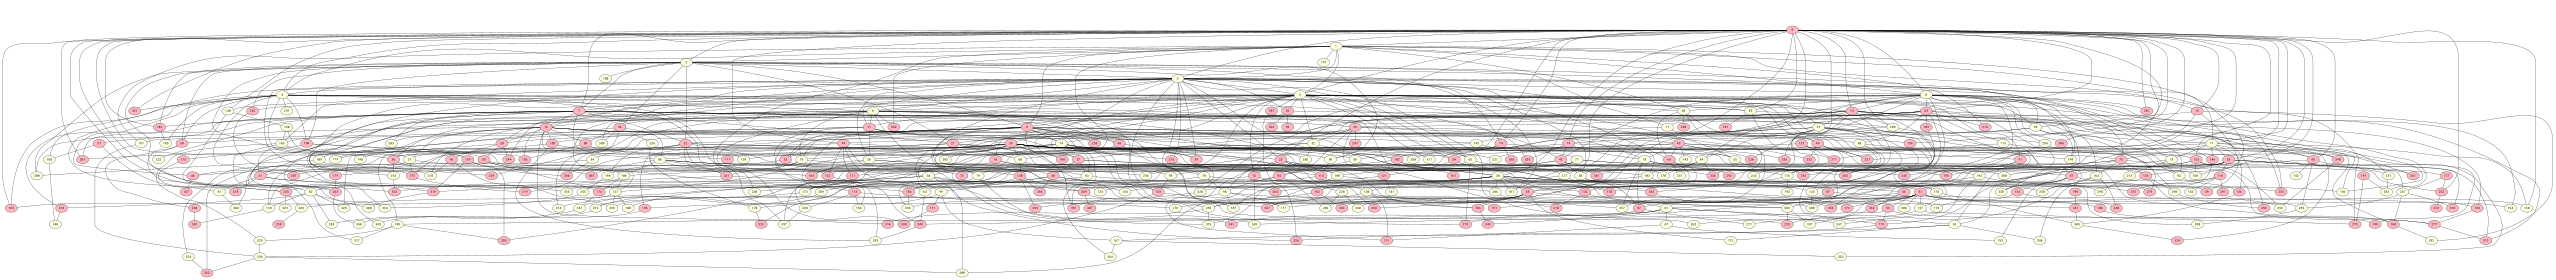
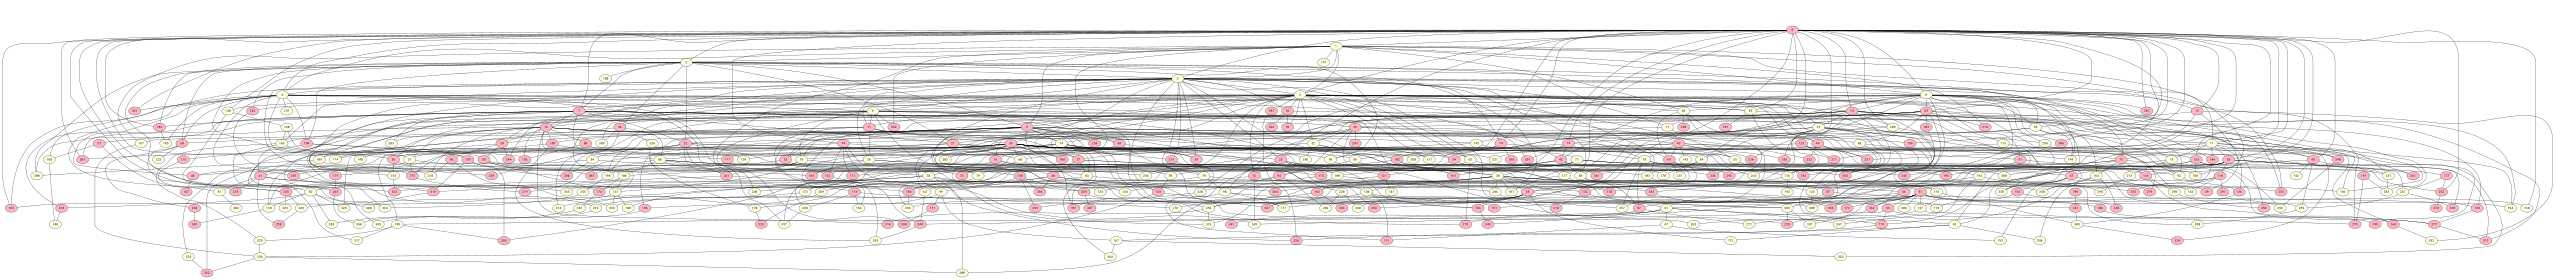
edge "5" -- "93": added
edge "7" -- "222": now "30" -- "222"
edge "9" -- "198": added
edge "36" -- "80": removed
edge "24" -- "109": added
edge "24" -- "223": added
edge "17" -- "138": now "17" -- "194"
edge "32" -- "172": now "32" -- "311"
edge "55" -- "384": removed
edge "84" -- "231": added
edge "71" -- "142": added
edge "68" -- "130": now "68" -- "73"
edge "90" -- "115": now "90" -- "161"
edge "42" -- "161": added
edge "91" -- "195": now "91" -- "92"
edge "38" -- "212": now "207" -- "212"
edge "41" -- "250": added
node "187": removed
edge "247" -- "260": removed
edge "79" -- "341": removed
